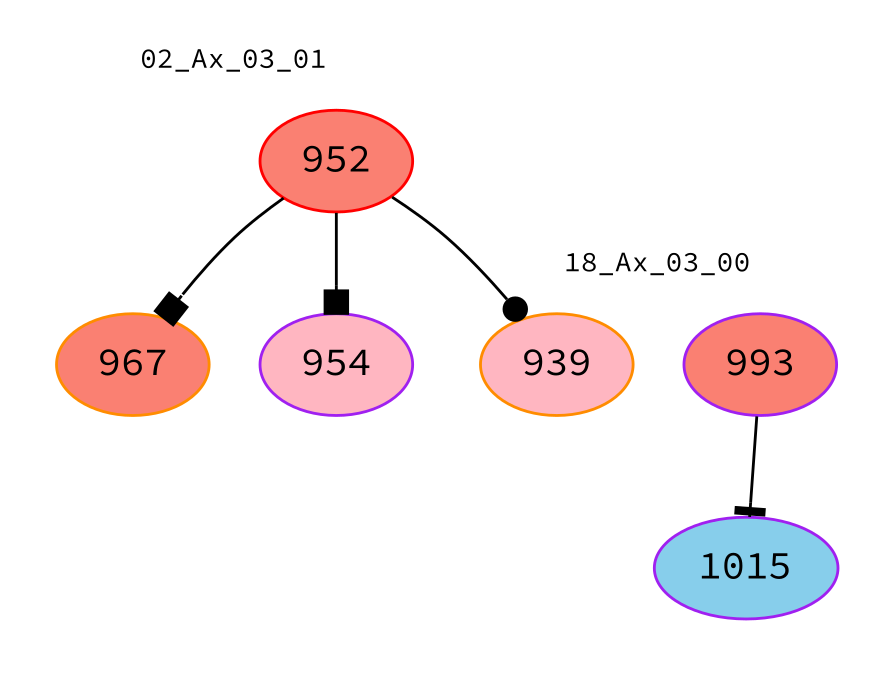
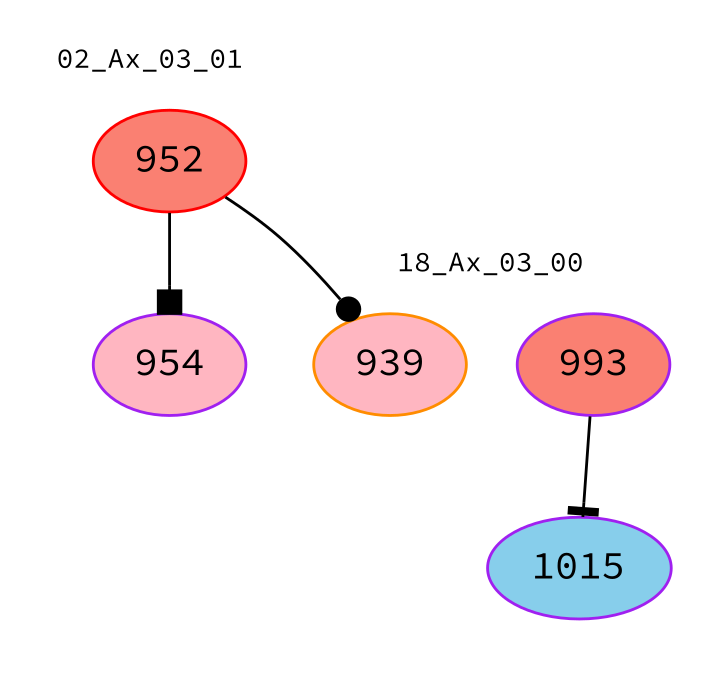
node "967": removed
